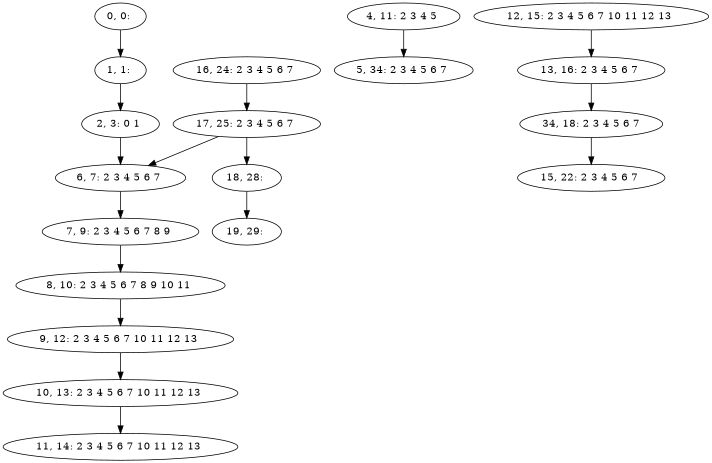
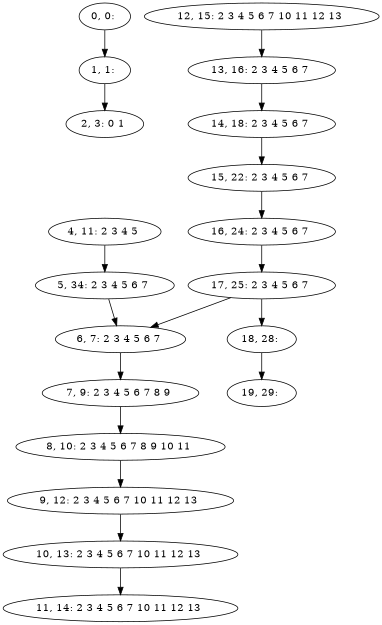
node "34, 18: 2 3 4 5 6 7": label "34, 18: 2 3 4 5 6 7" -> "14, 18: 2 3 4 5 6 7"
edge "2, 3: 0 1" -> "6, 7: 2 3 4 5 6 7": now "5, 34: 2 3 4 5 6 7" -> "6, 7: 2 3 4 5 6 7"
edge "15, 22: 2 3 4 5 6 7" -> "16, 24: 2 3 4 5 6 7": added
